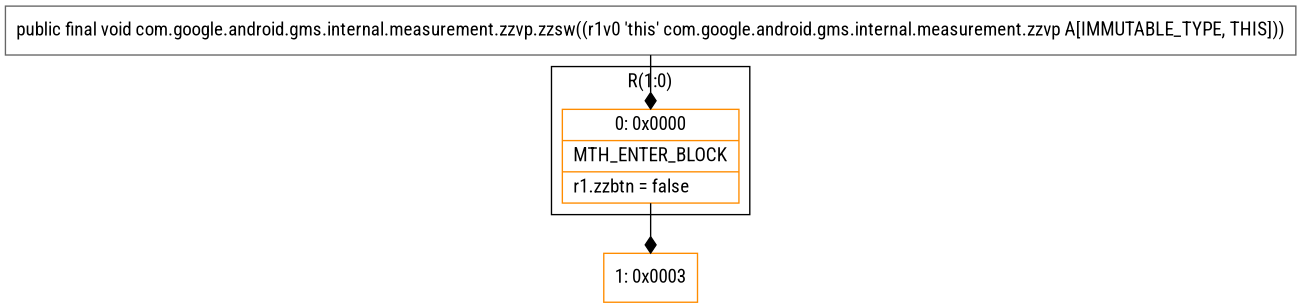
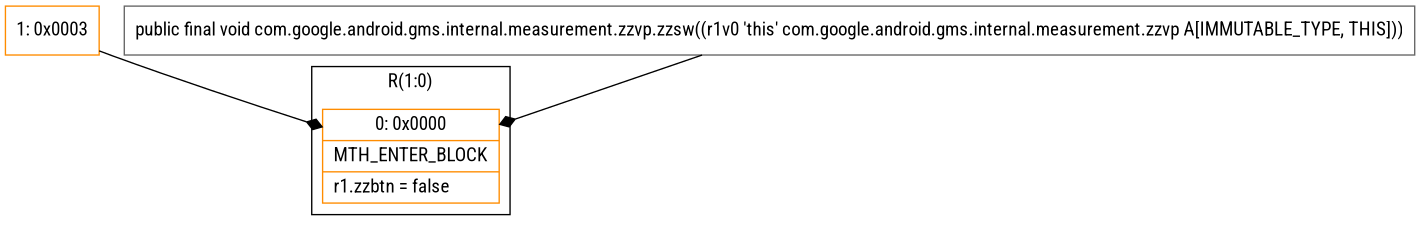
edge "0: 0x0000" -> "1: 0x0003": reversed
